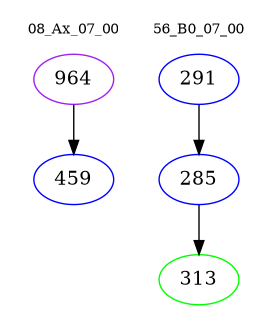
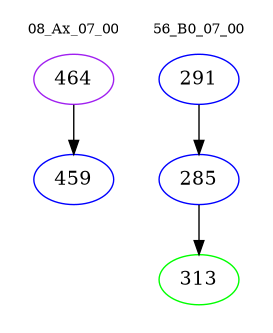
node "964": label "964" -> "464"
